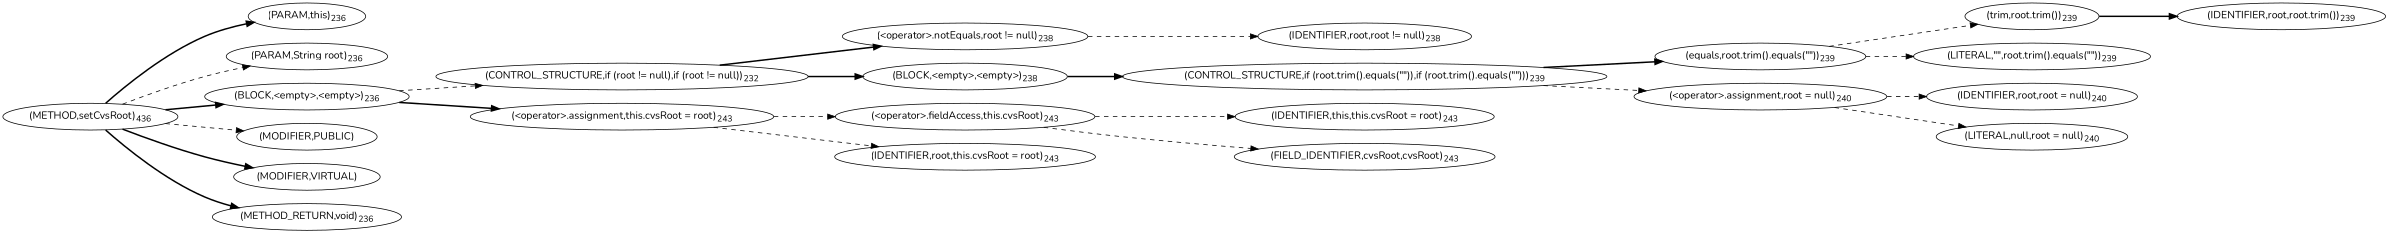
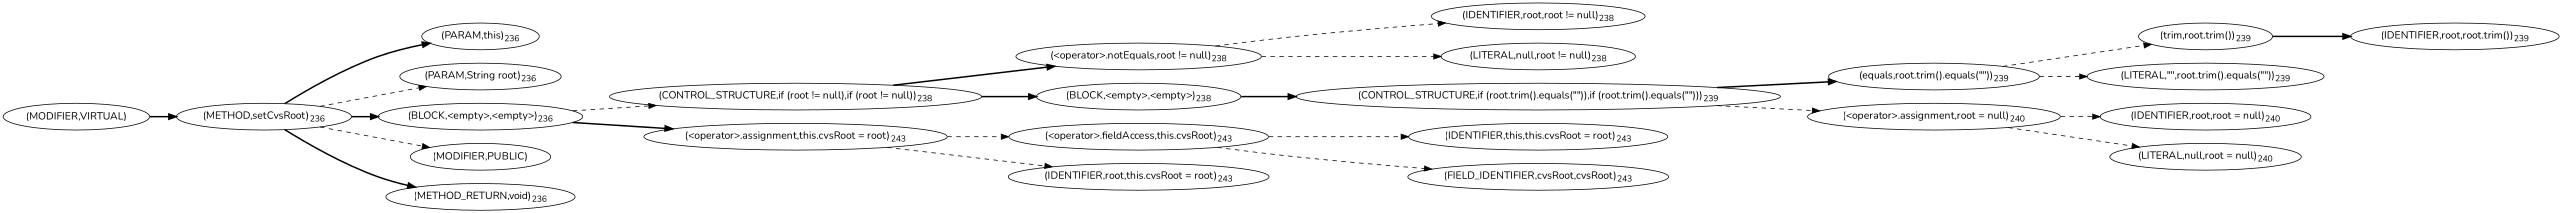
node "(LITERAL,null,root != null)": added
node "(CONTROL_STRUCTURE,if (root != null),if (root != null))": text "232" -> "238"
node "(METHOD,setCvsRoot)": text "436" -> "236"
edge "(METHOD,setCvsRoot)" -> "(MODIFIER,VIRTUAL)": reversed
